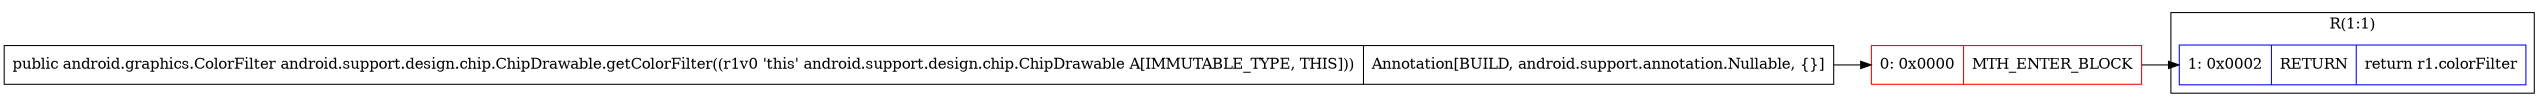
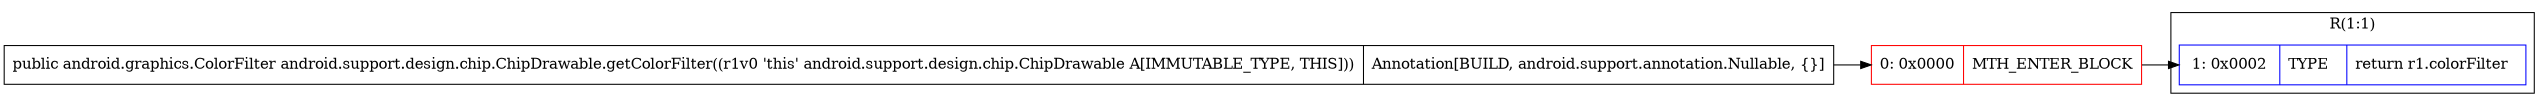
node "1: 0x0002": text "RETURN" -> "TYPE"
